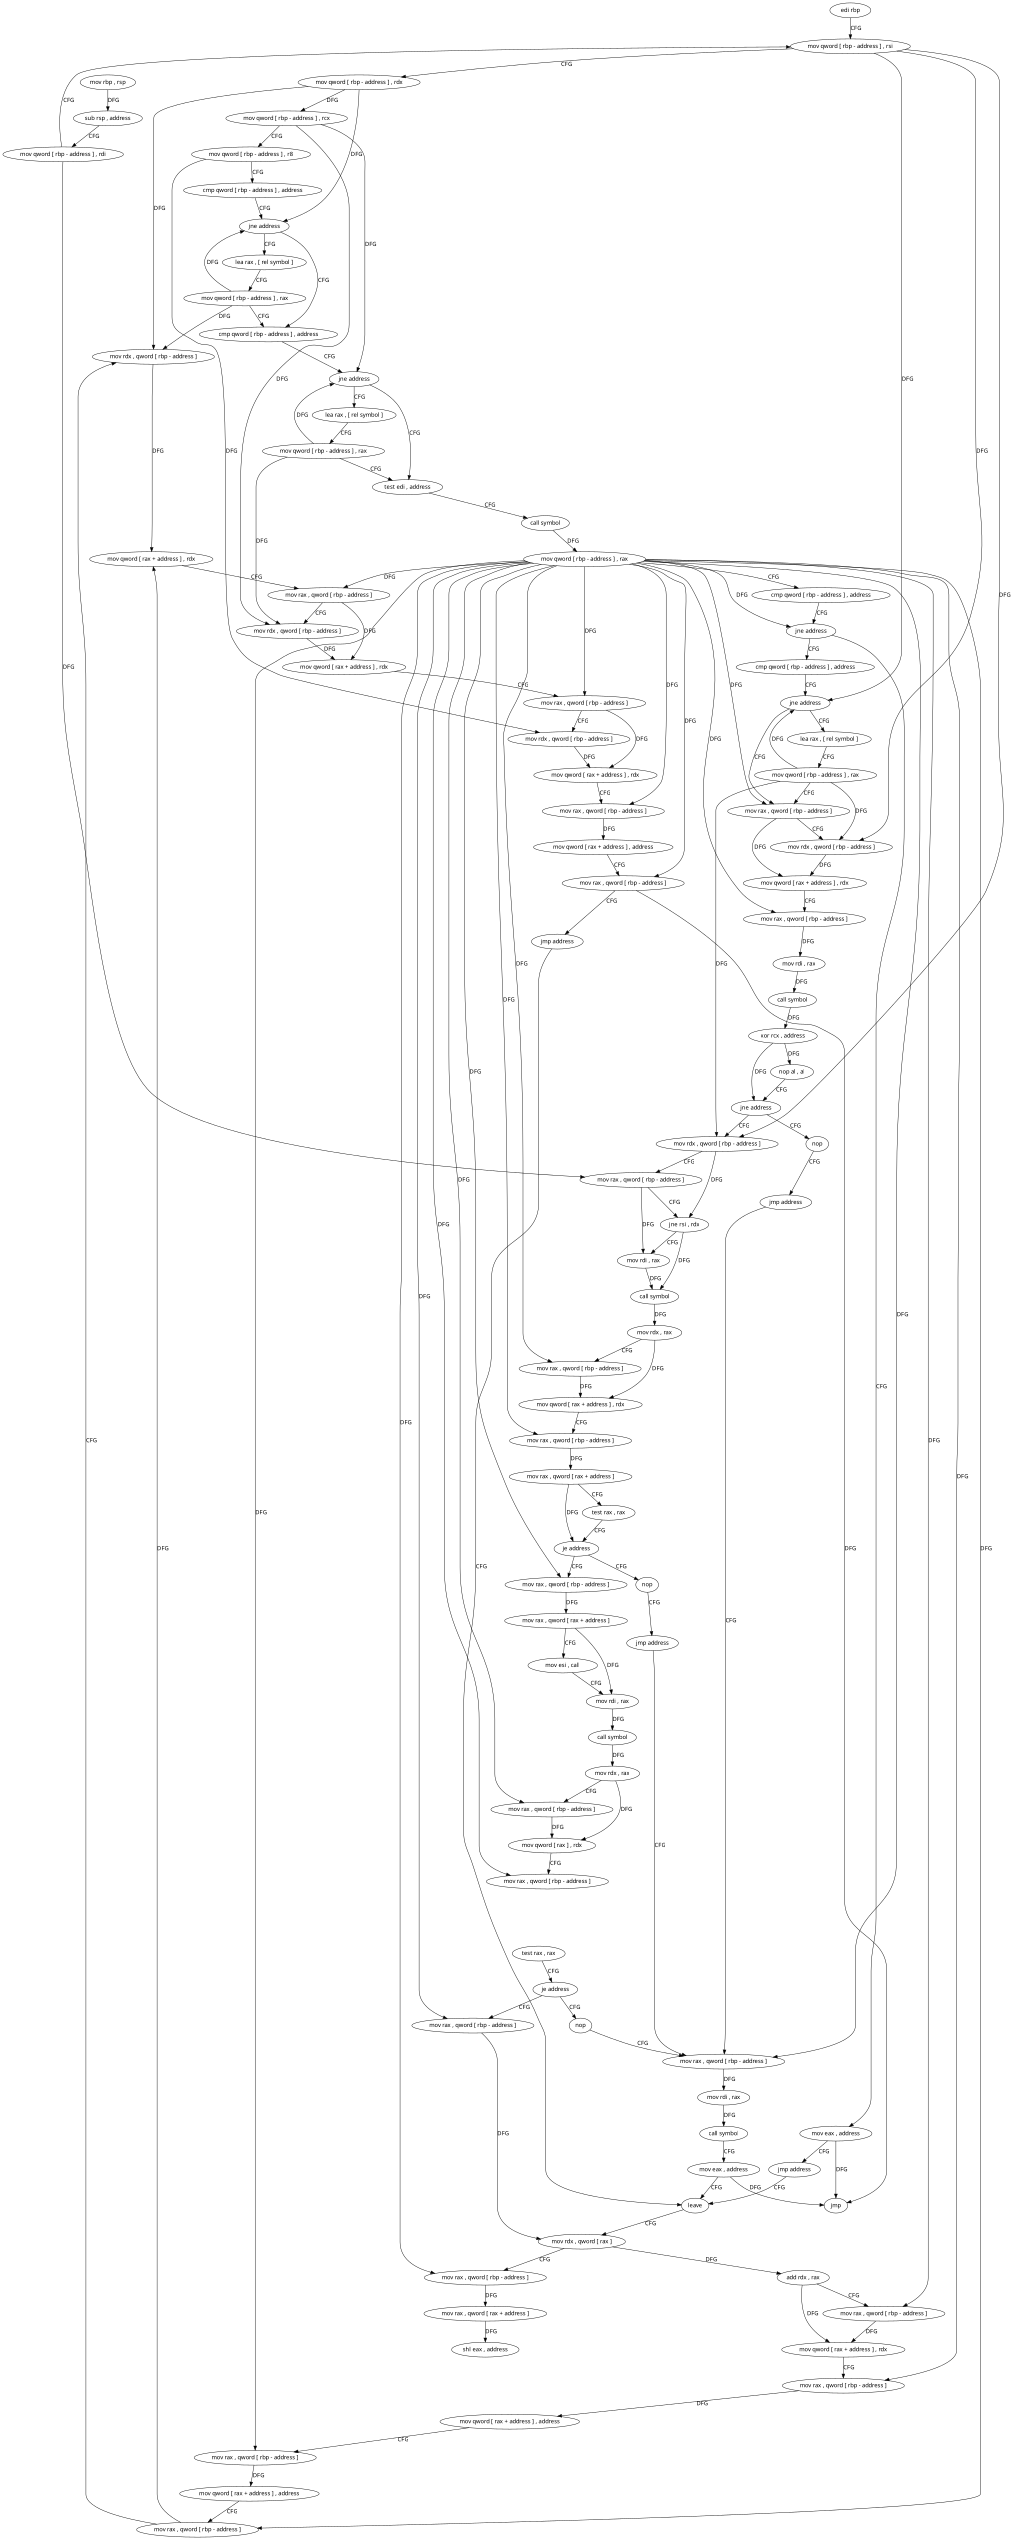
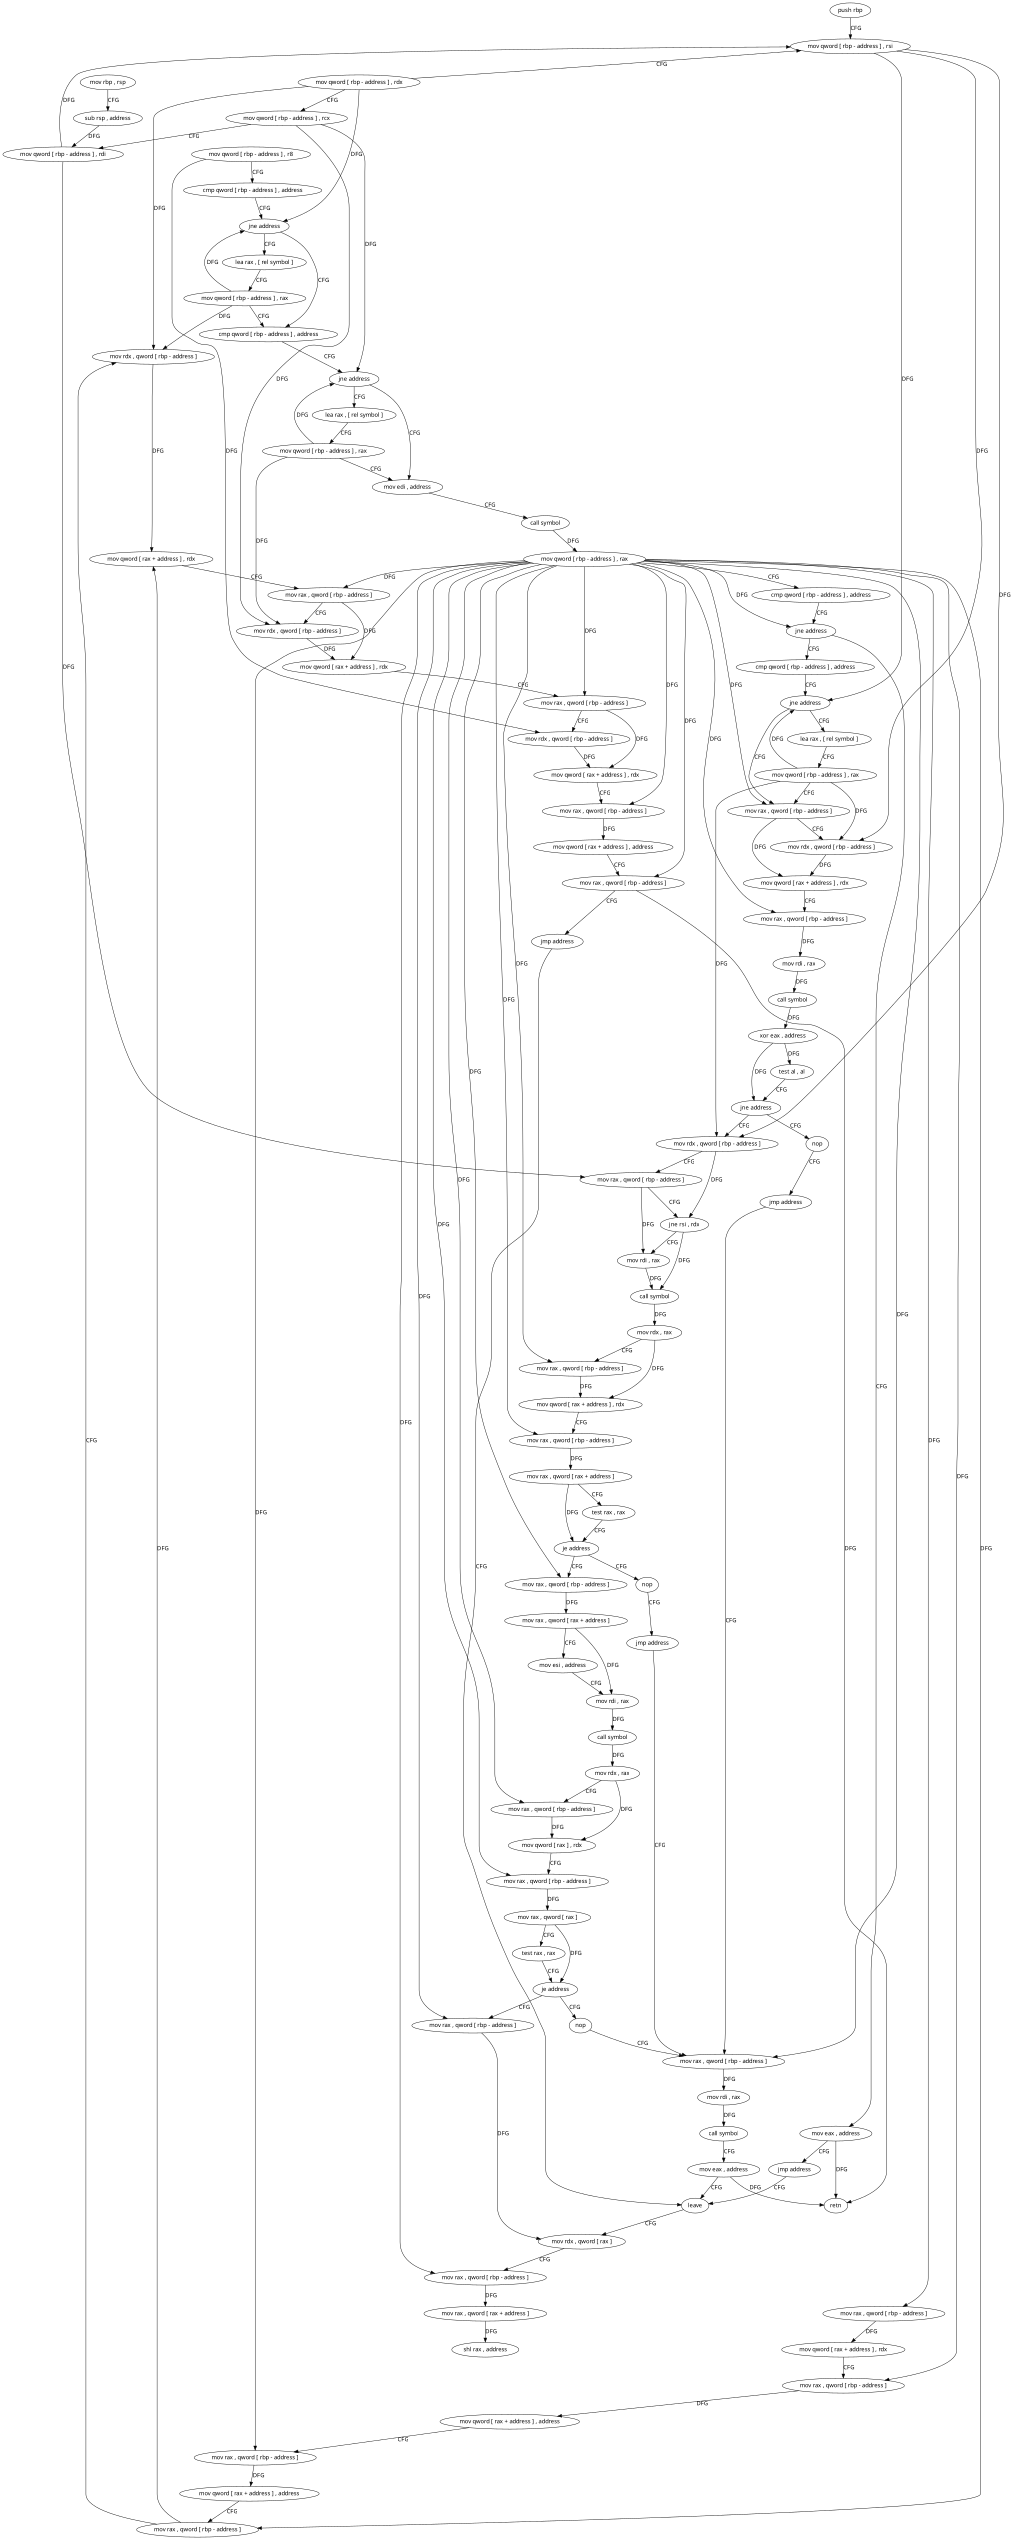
node "edi rbp": label "edi rbp" -> "push rbp"
edge "mov qword [ rbp - address ] , rsi" -> "mov qword [ rbp - address ] , rdx": reversed
edge "mov qword [ rbp - address ] , rdi" -> "mov qword [ rbp - address ] , rsi": label "CFG" -> "DFG"
edge "mov rbp , rsp" -> "sub rsp , address": label "DFG" -> "CFG"
edge "mov qword [ rbp - address ] , rdx" -> "mov qword [ rbp - address ] , rcx": label "DFG" -> "CFG"
edge "mov qword [ rbp - address ] , rcx" -> "mov qword [ rbp - address ] , r8": now "mov qword [ rbp - address ] , rcx" -> "mov qword [ rbp - address ] , rdi"
edge "sub rsp , address" -> "mov qword [ rbp - address ] , rdi": label "CFG" -> "DFG"
node "test edi , address": label "test edi , address" -> "mov edi , address"
node "xor rcx , address": label "xor rcx , address" -> "xor eax , address"
node "nop al , al": label "nop al , al" -> "test al , al"
node "mov esi , call": label "mov esi , call" -> "mov esi , address"
node "mov rax , qword [ rax ]": added
node "jmp": label "jmp" -> "retn"
node "add rdx , rax": removed
node "shl eax , address": label "shl eax , address" -> "shl rax , address"
